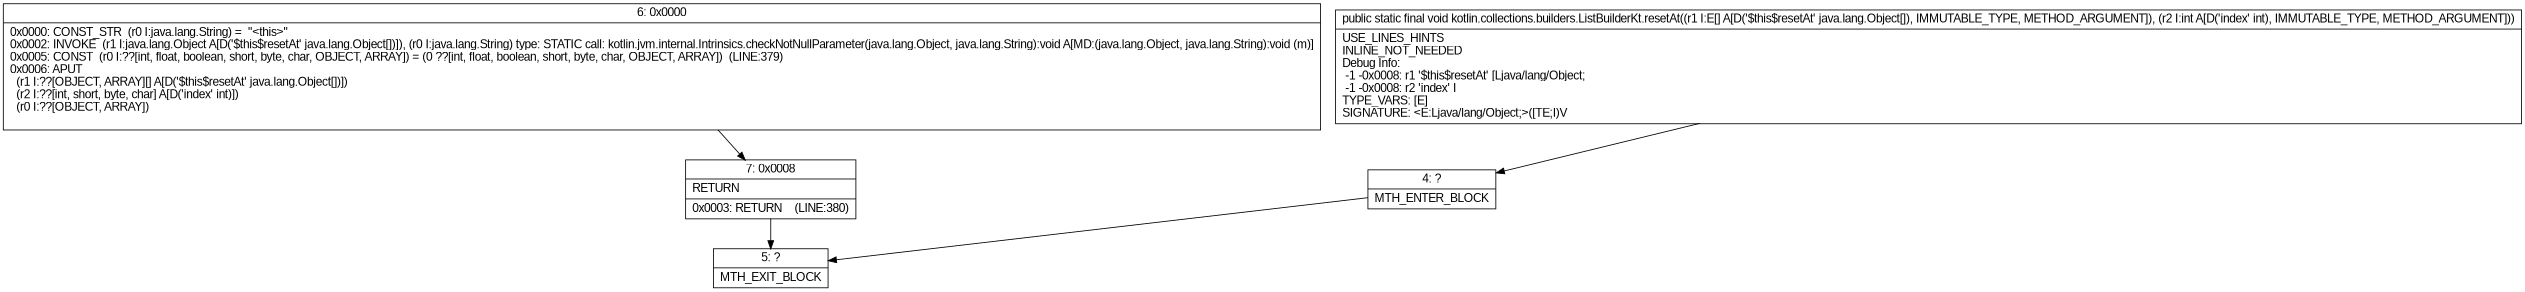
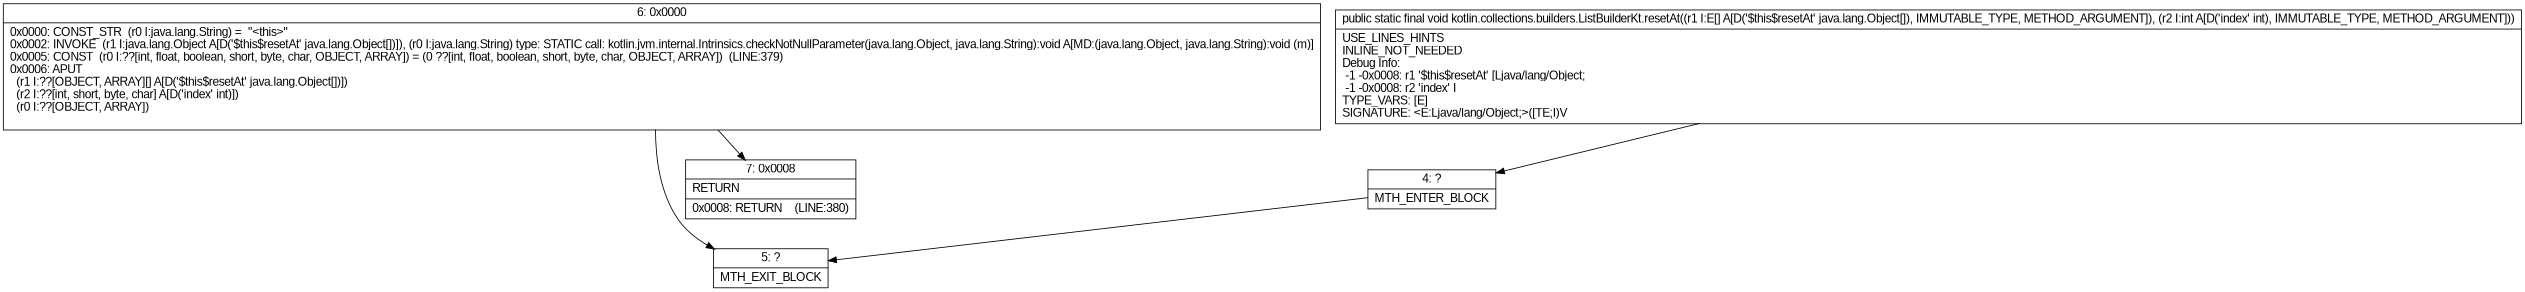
node "7: 0x0008": text "0x0003: RETURN    (LINE:380)" -> "0x0008: RETURN    (LINE:380)"
edge "7: 0x0008" -> "5: ?": now "6: 0x0000" -> "5: ?"
